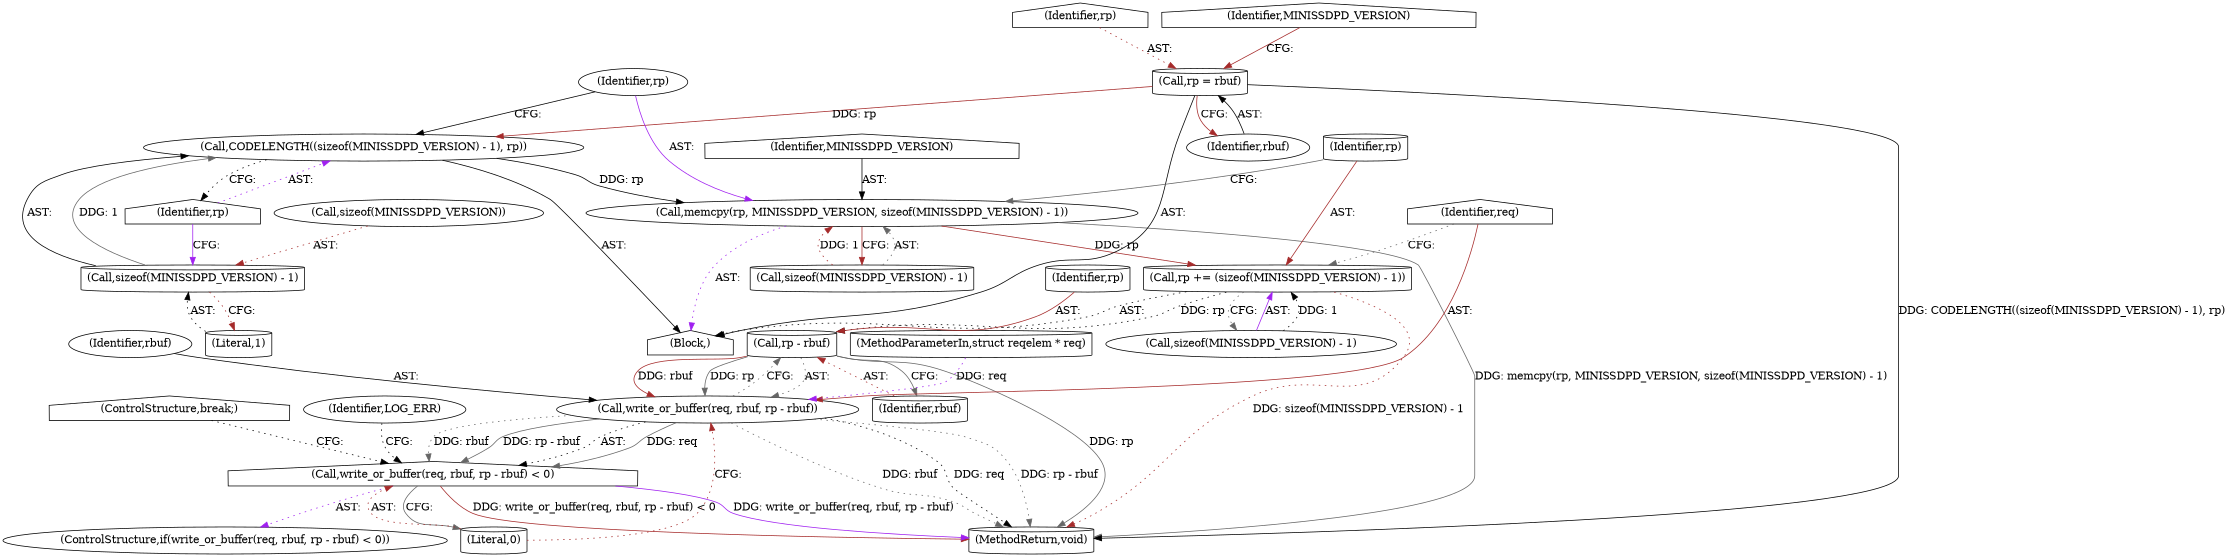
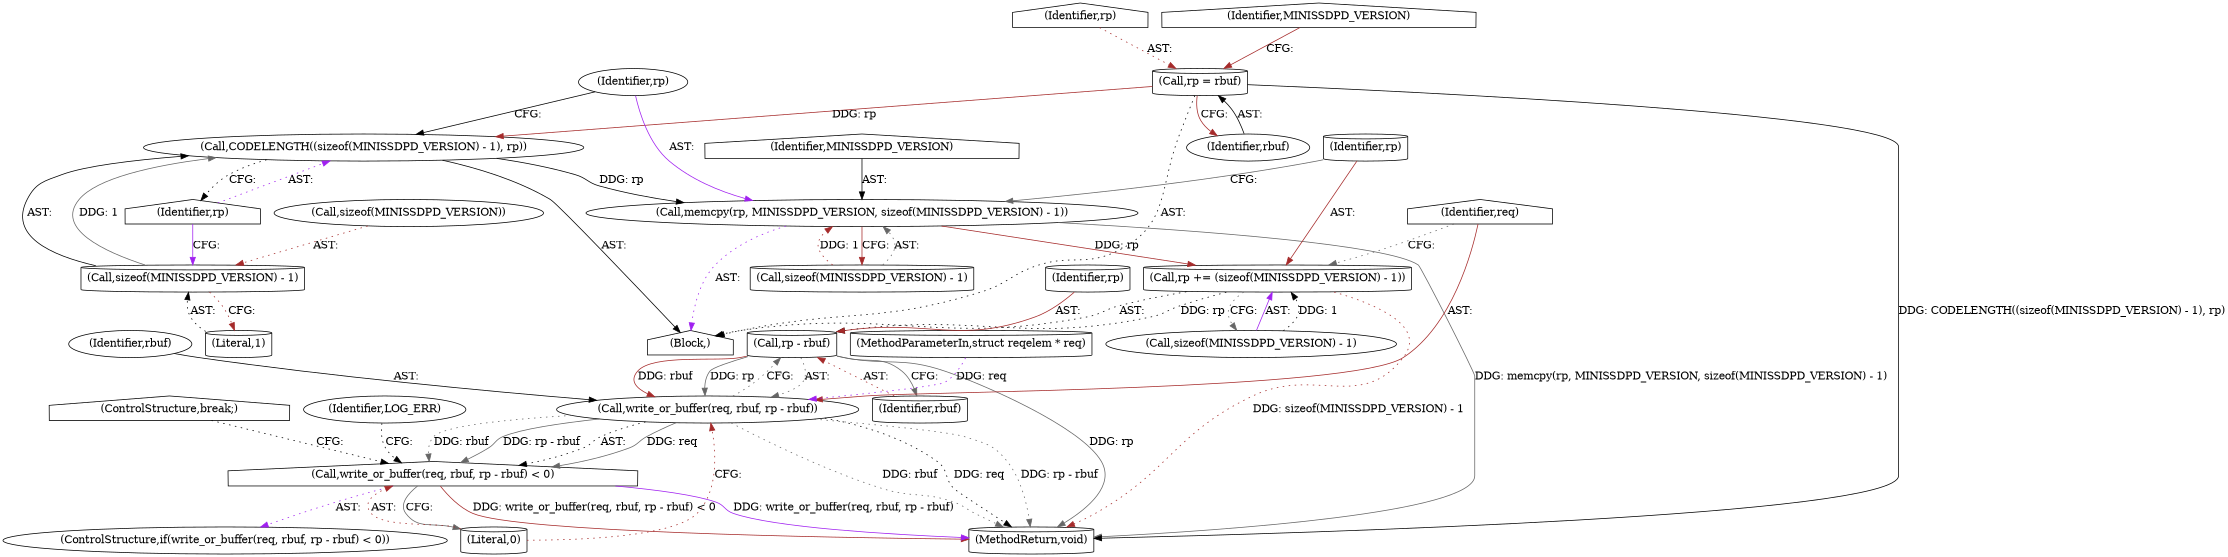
edge "(Call,rp = rbuf)" -> "(Block,)": style solid -> dotted
